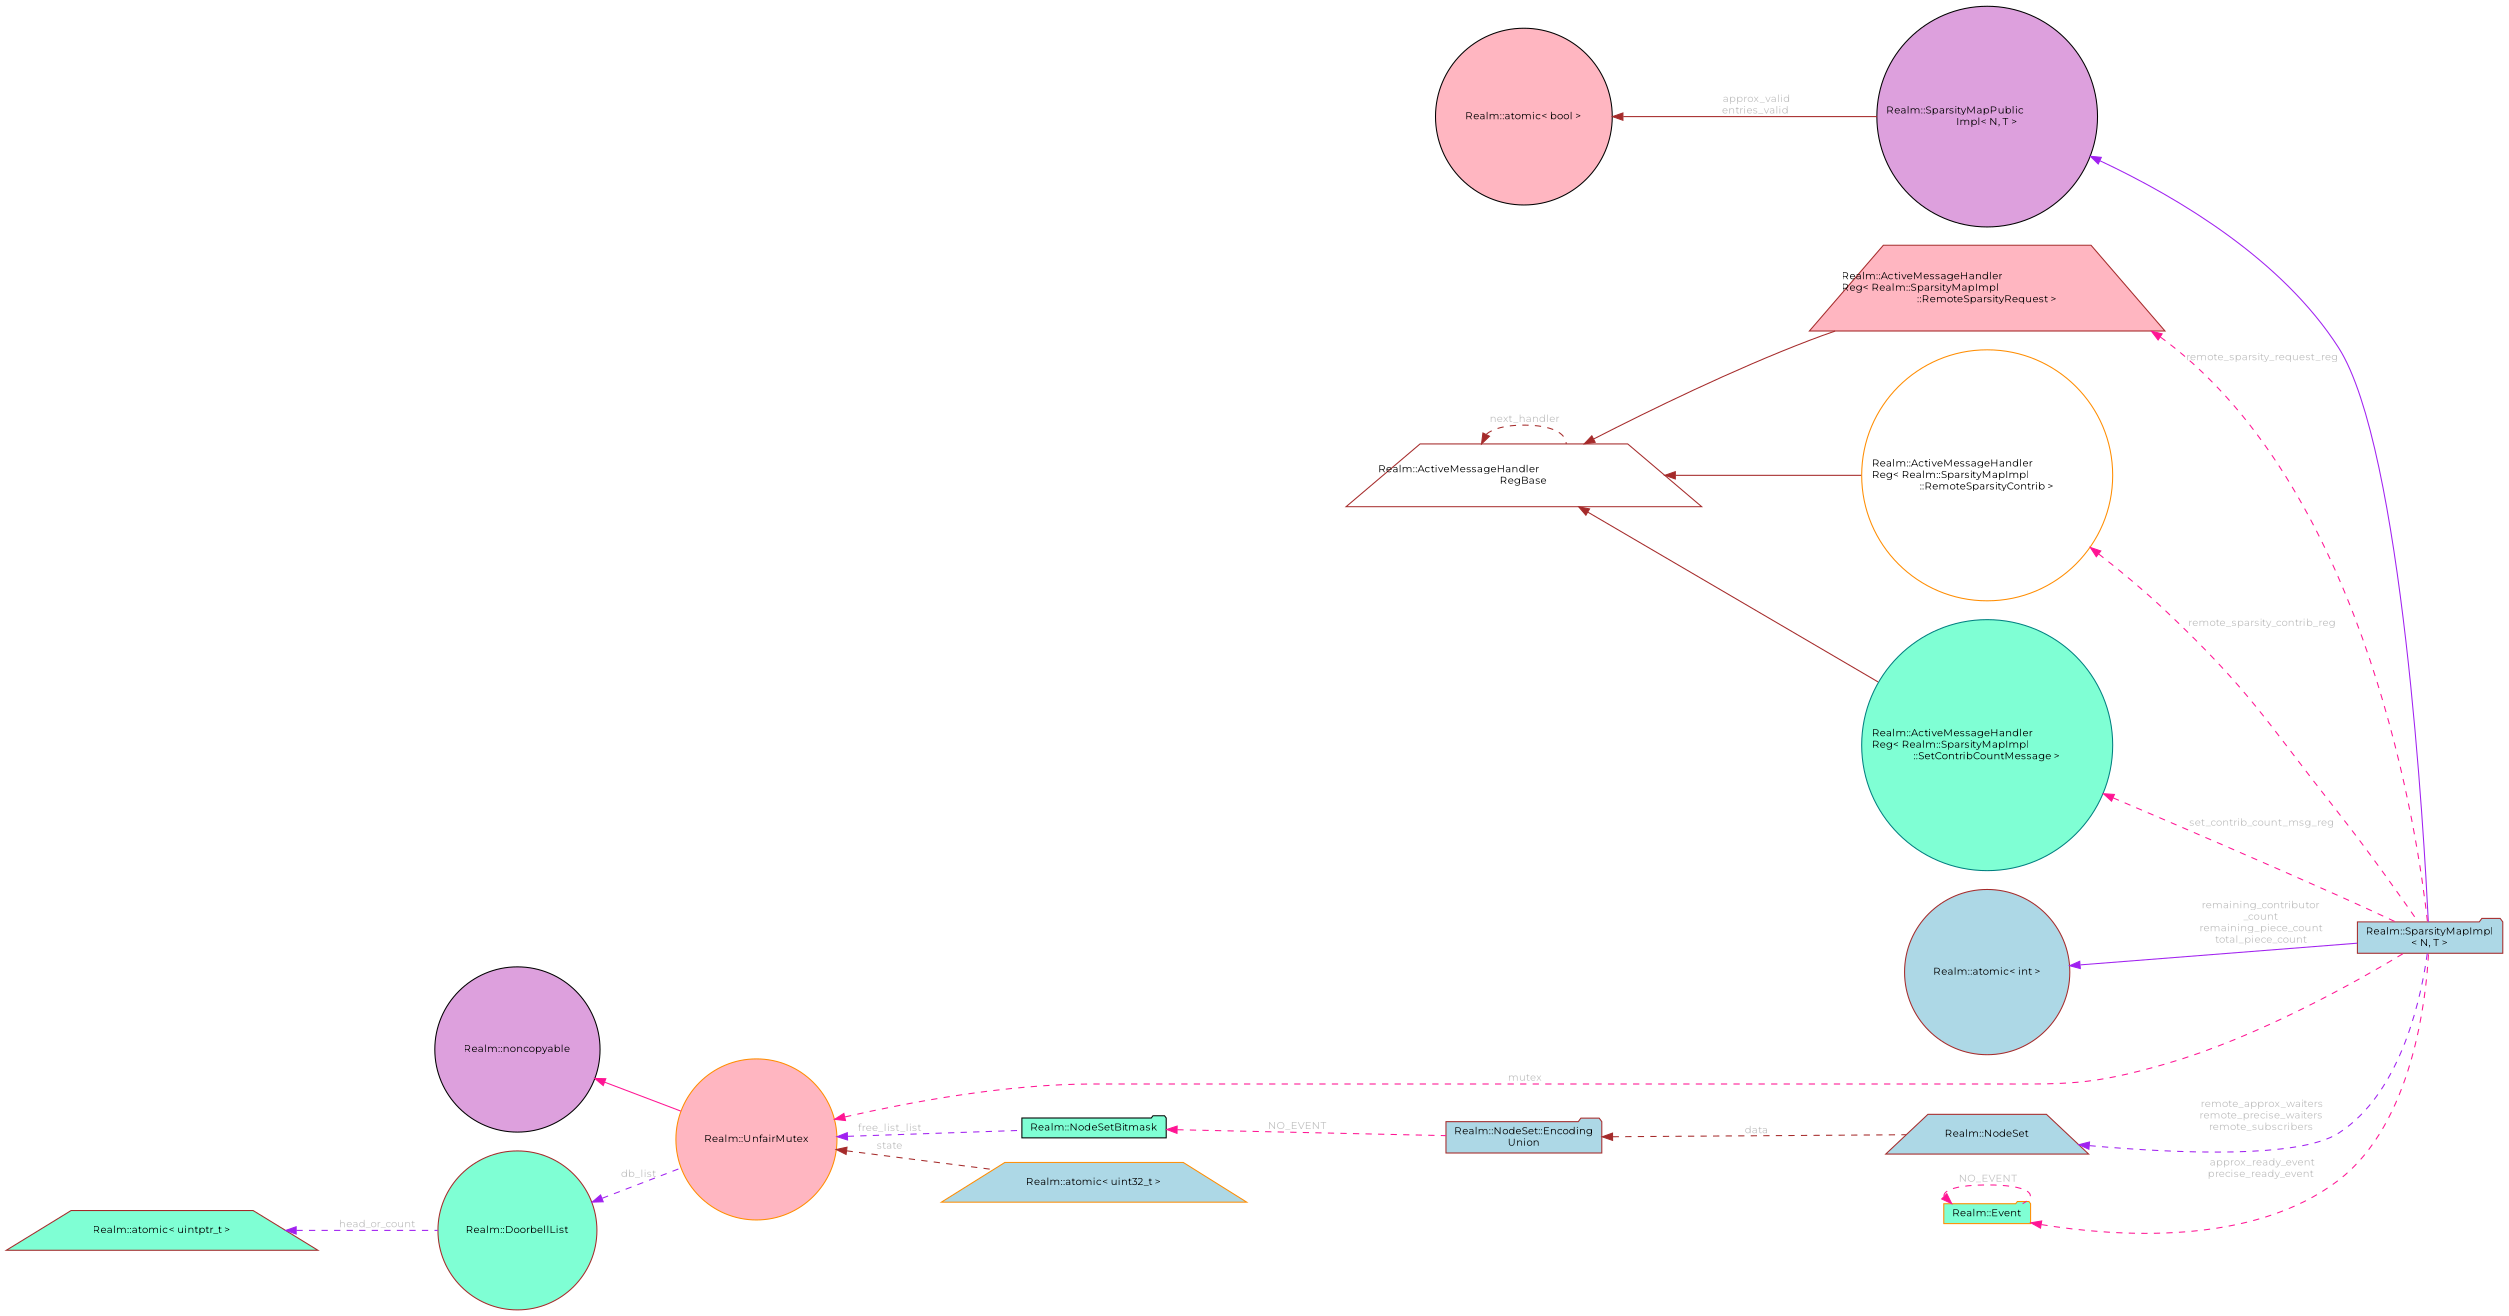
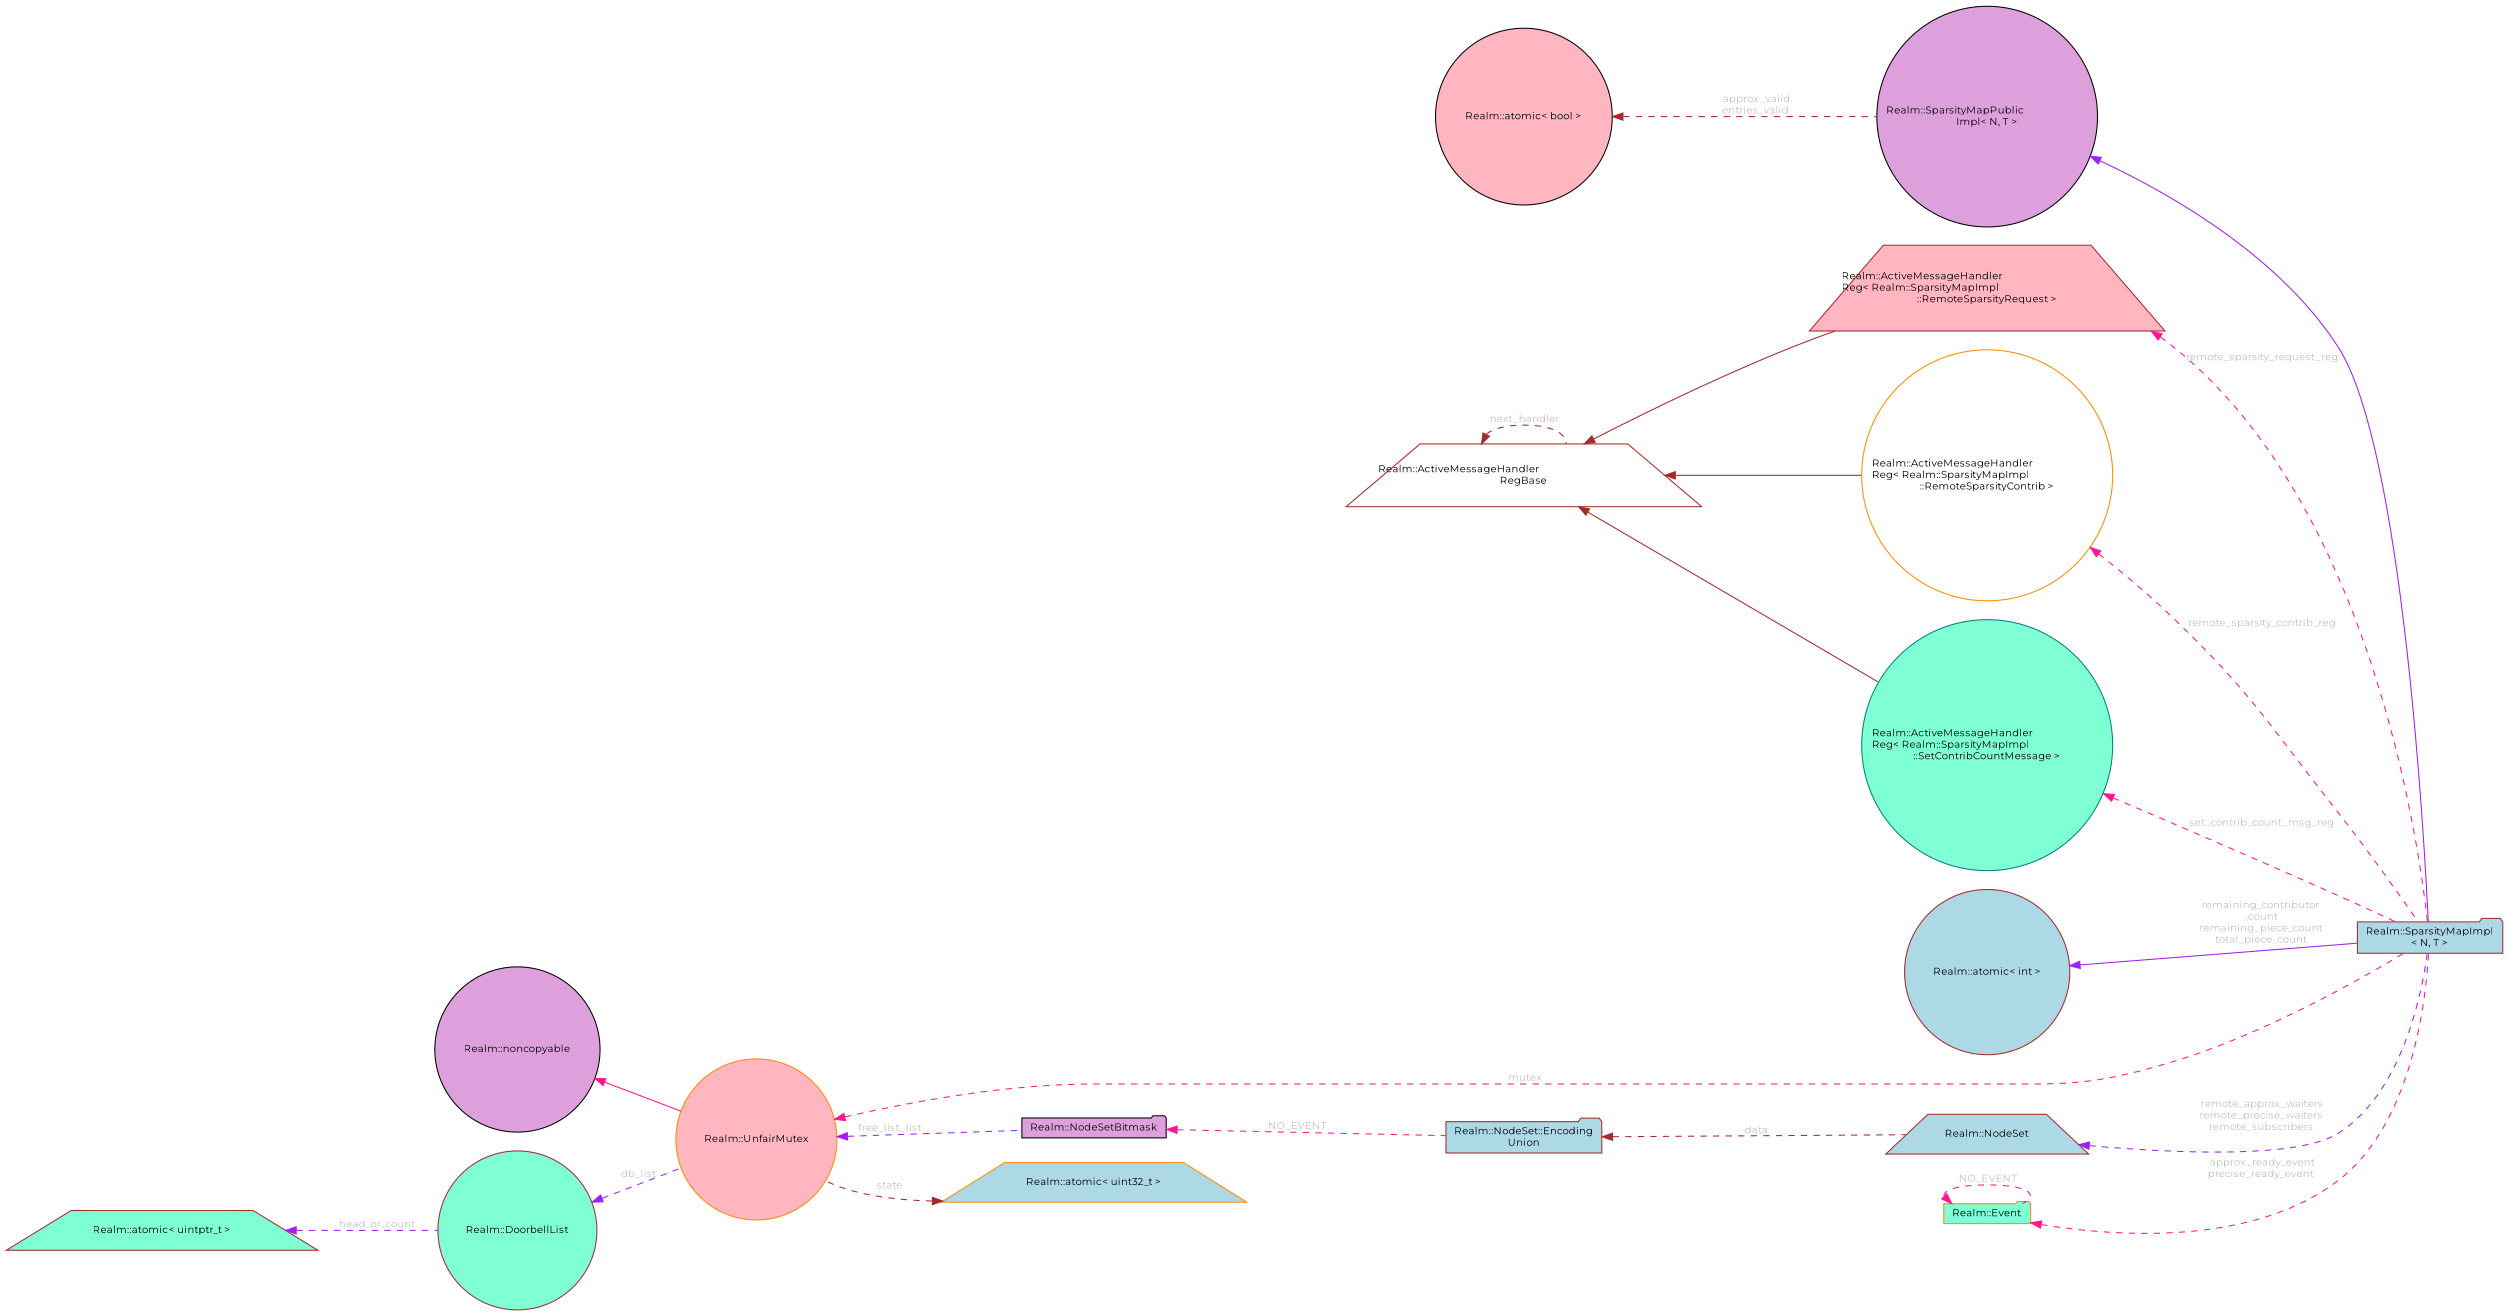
edge "Realm::SparsityMapPublic Impl< N, T >" -> "Realm::atomic< bool >": style solid -> dashed
node "Realm::NodeSetBitmask": fillcolor aquamarine -> plum
edge "Realm::atomic< uint32_t >" -> "Realm::UnfairMutex": reversed
